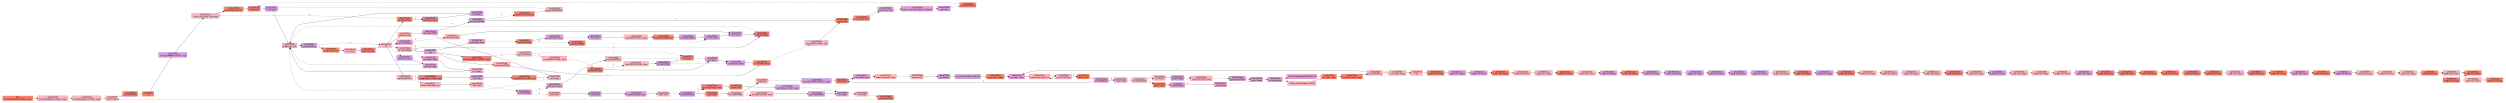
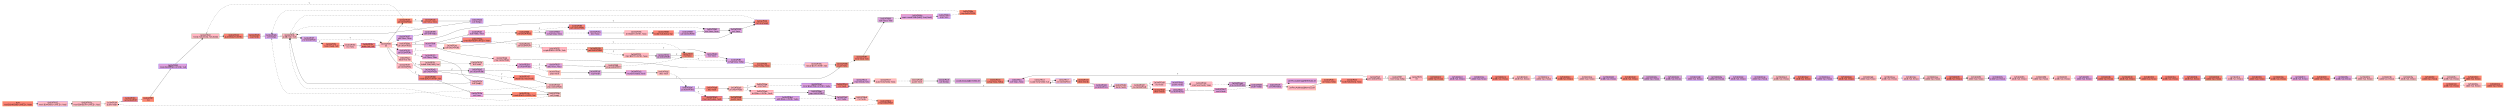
edge "0x0047f08e jmp 0x0047f026" -> "0x0047f025 popl %ebx": now "0x0047f08e jmp 0x0047f026" -> "0x0047f026 call (%esp)"
